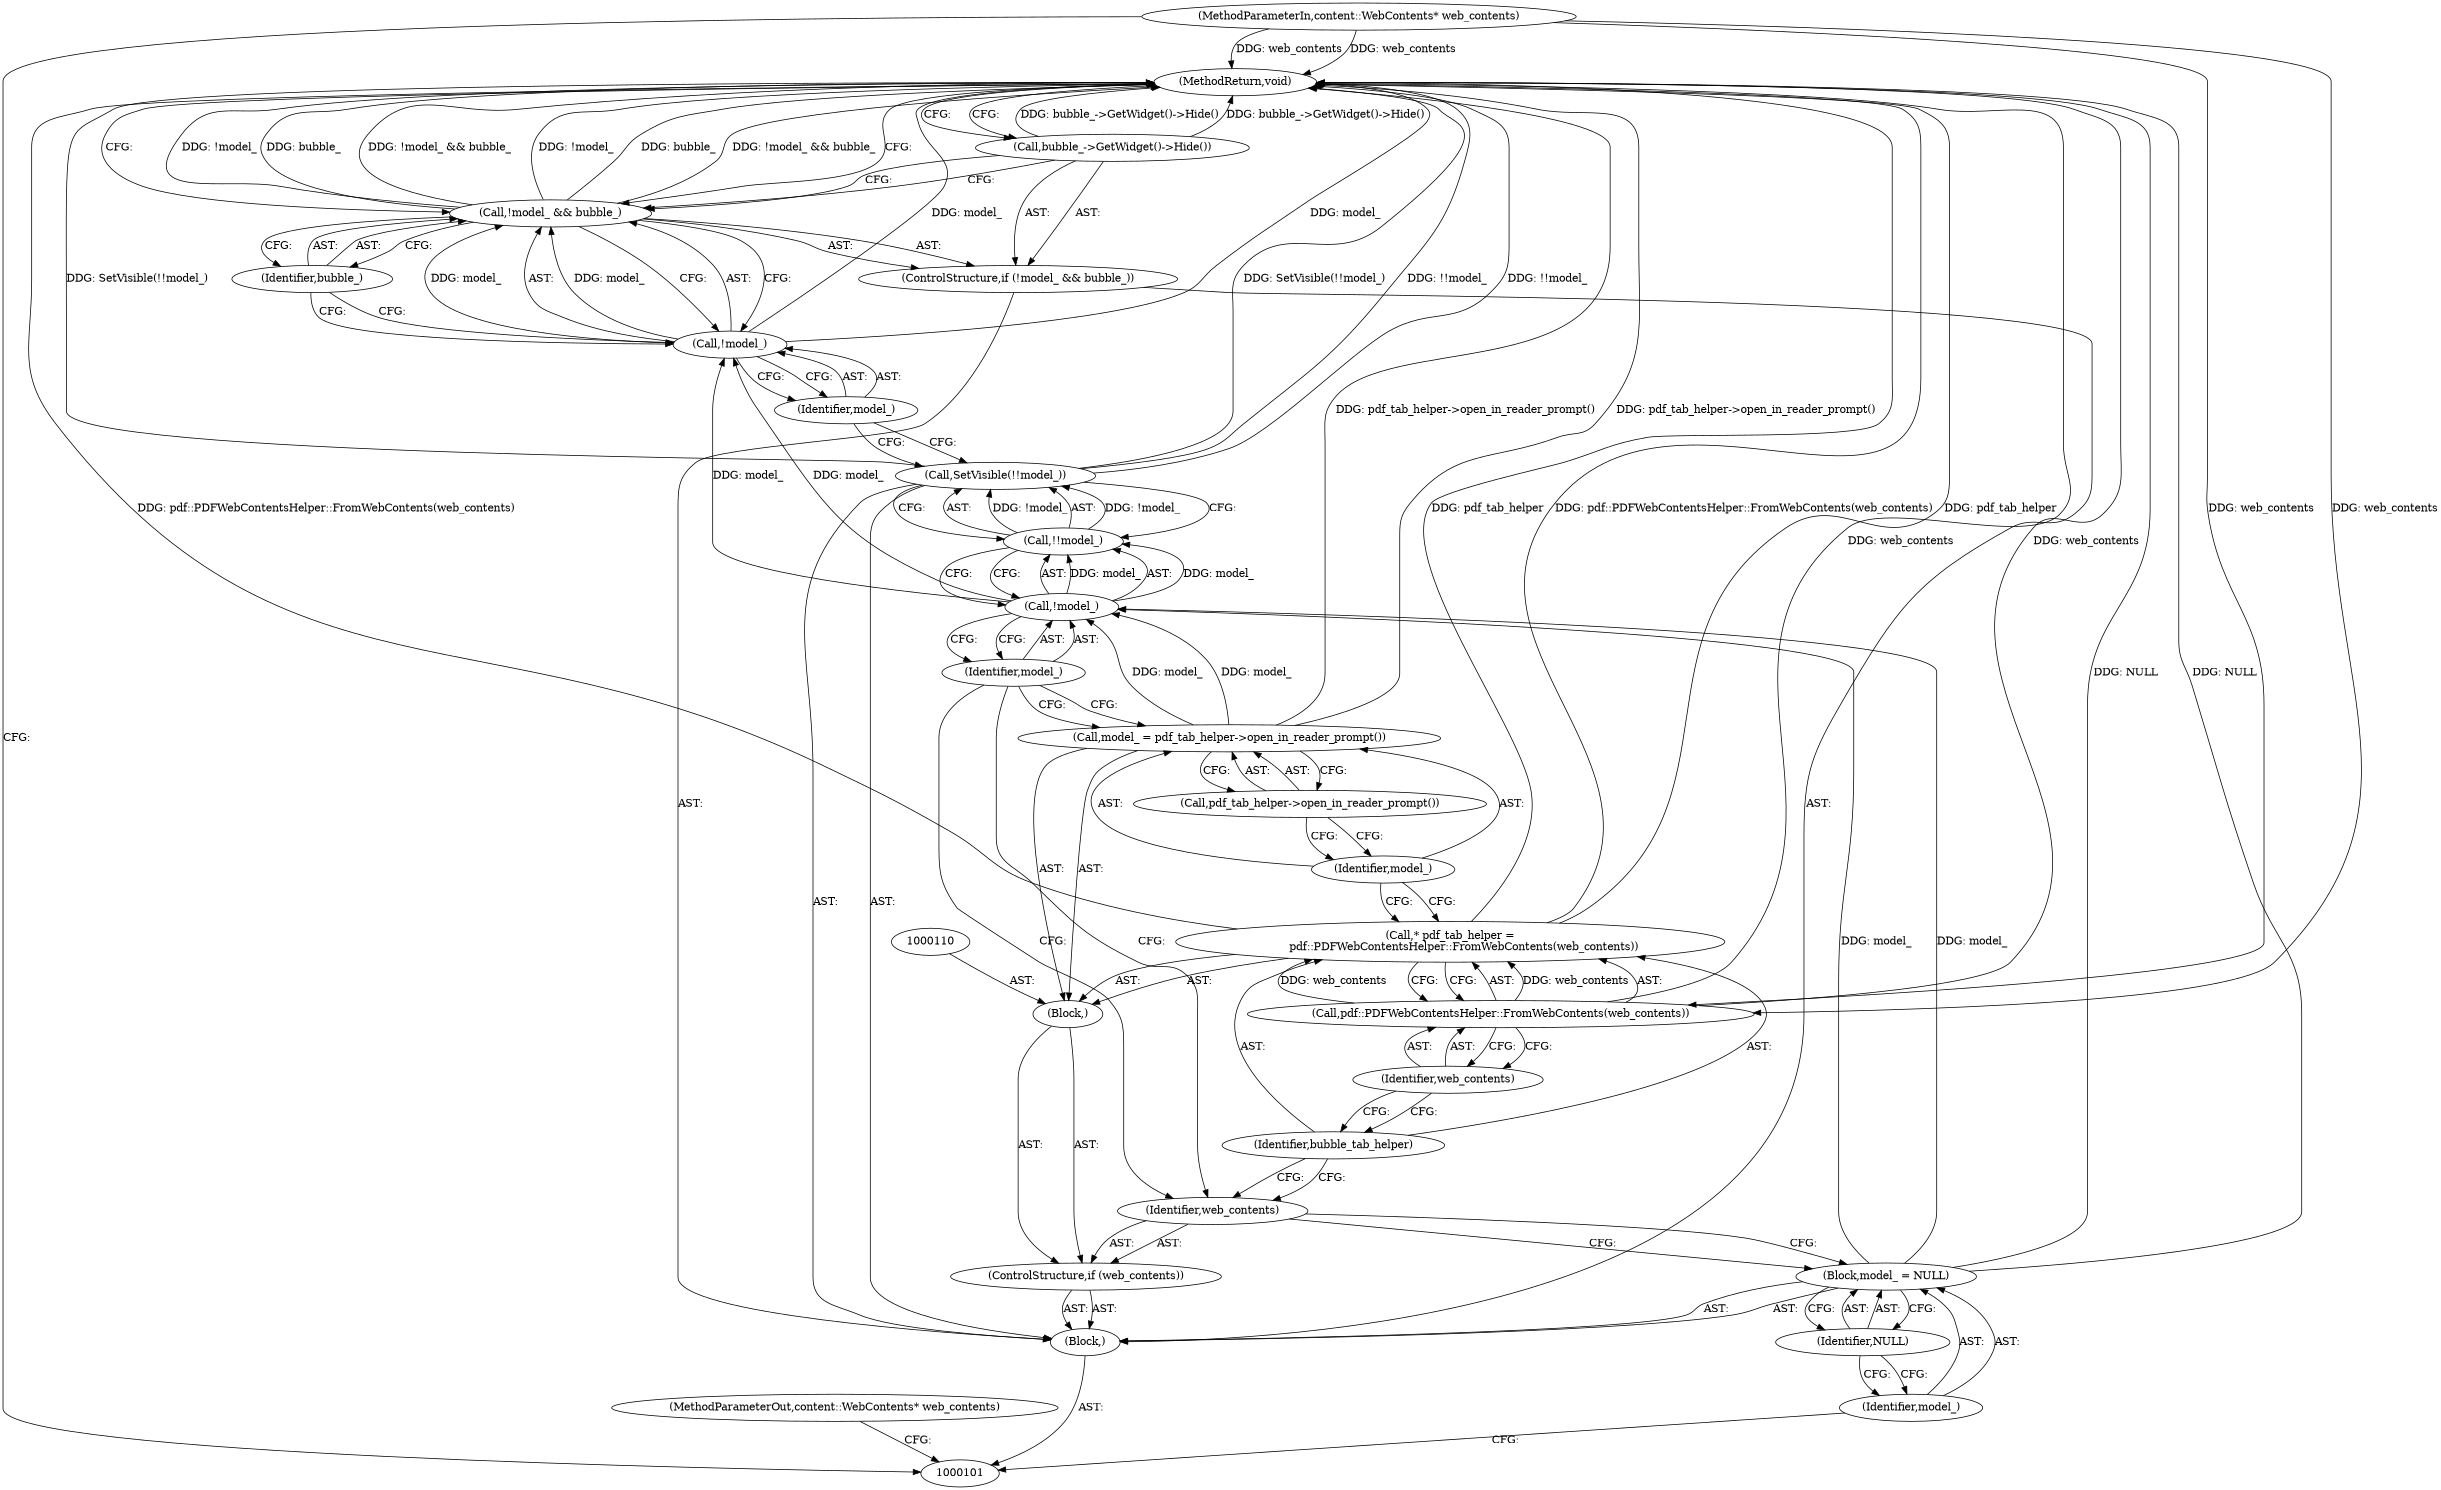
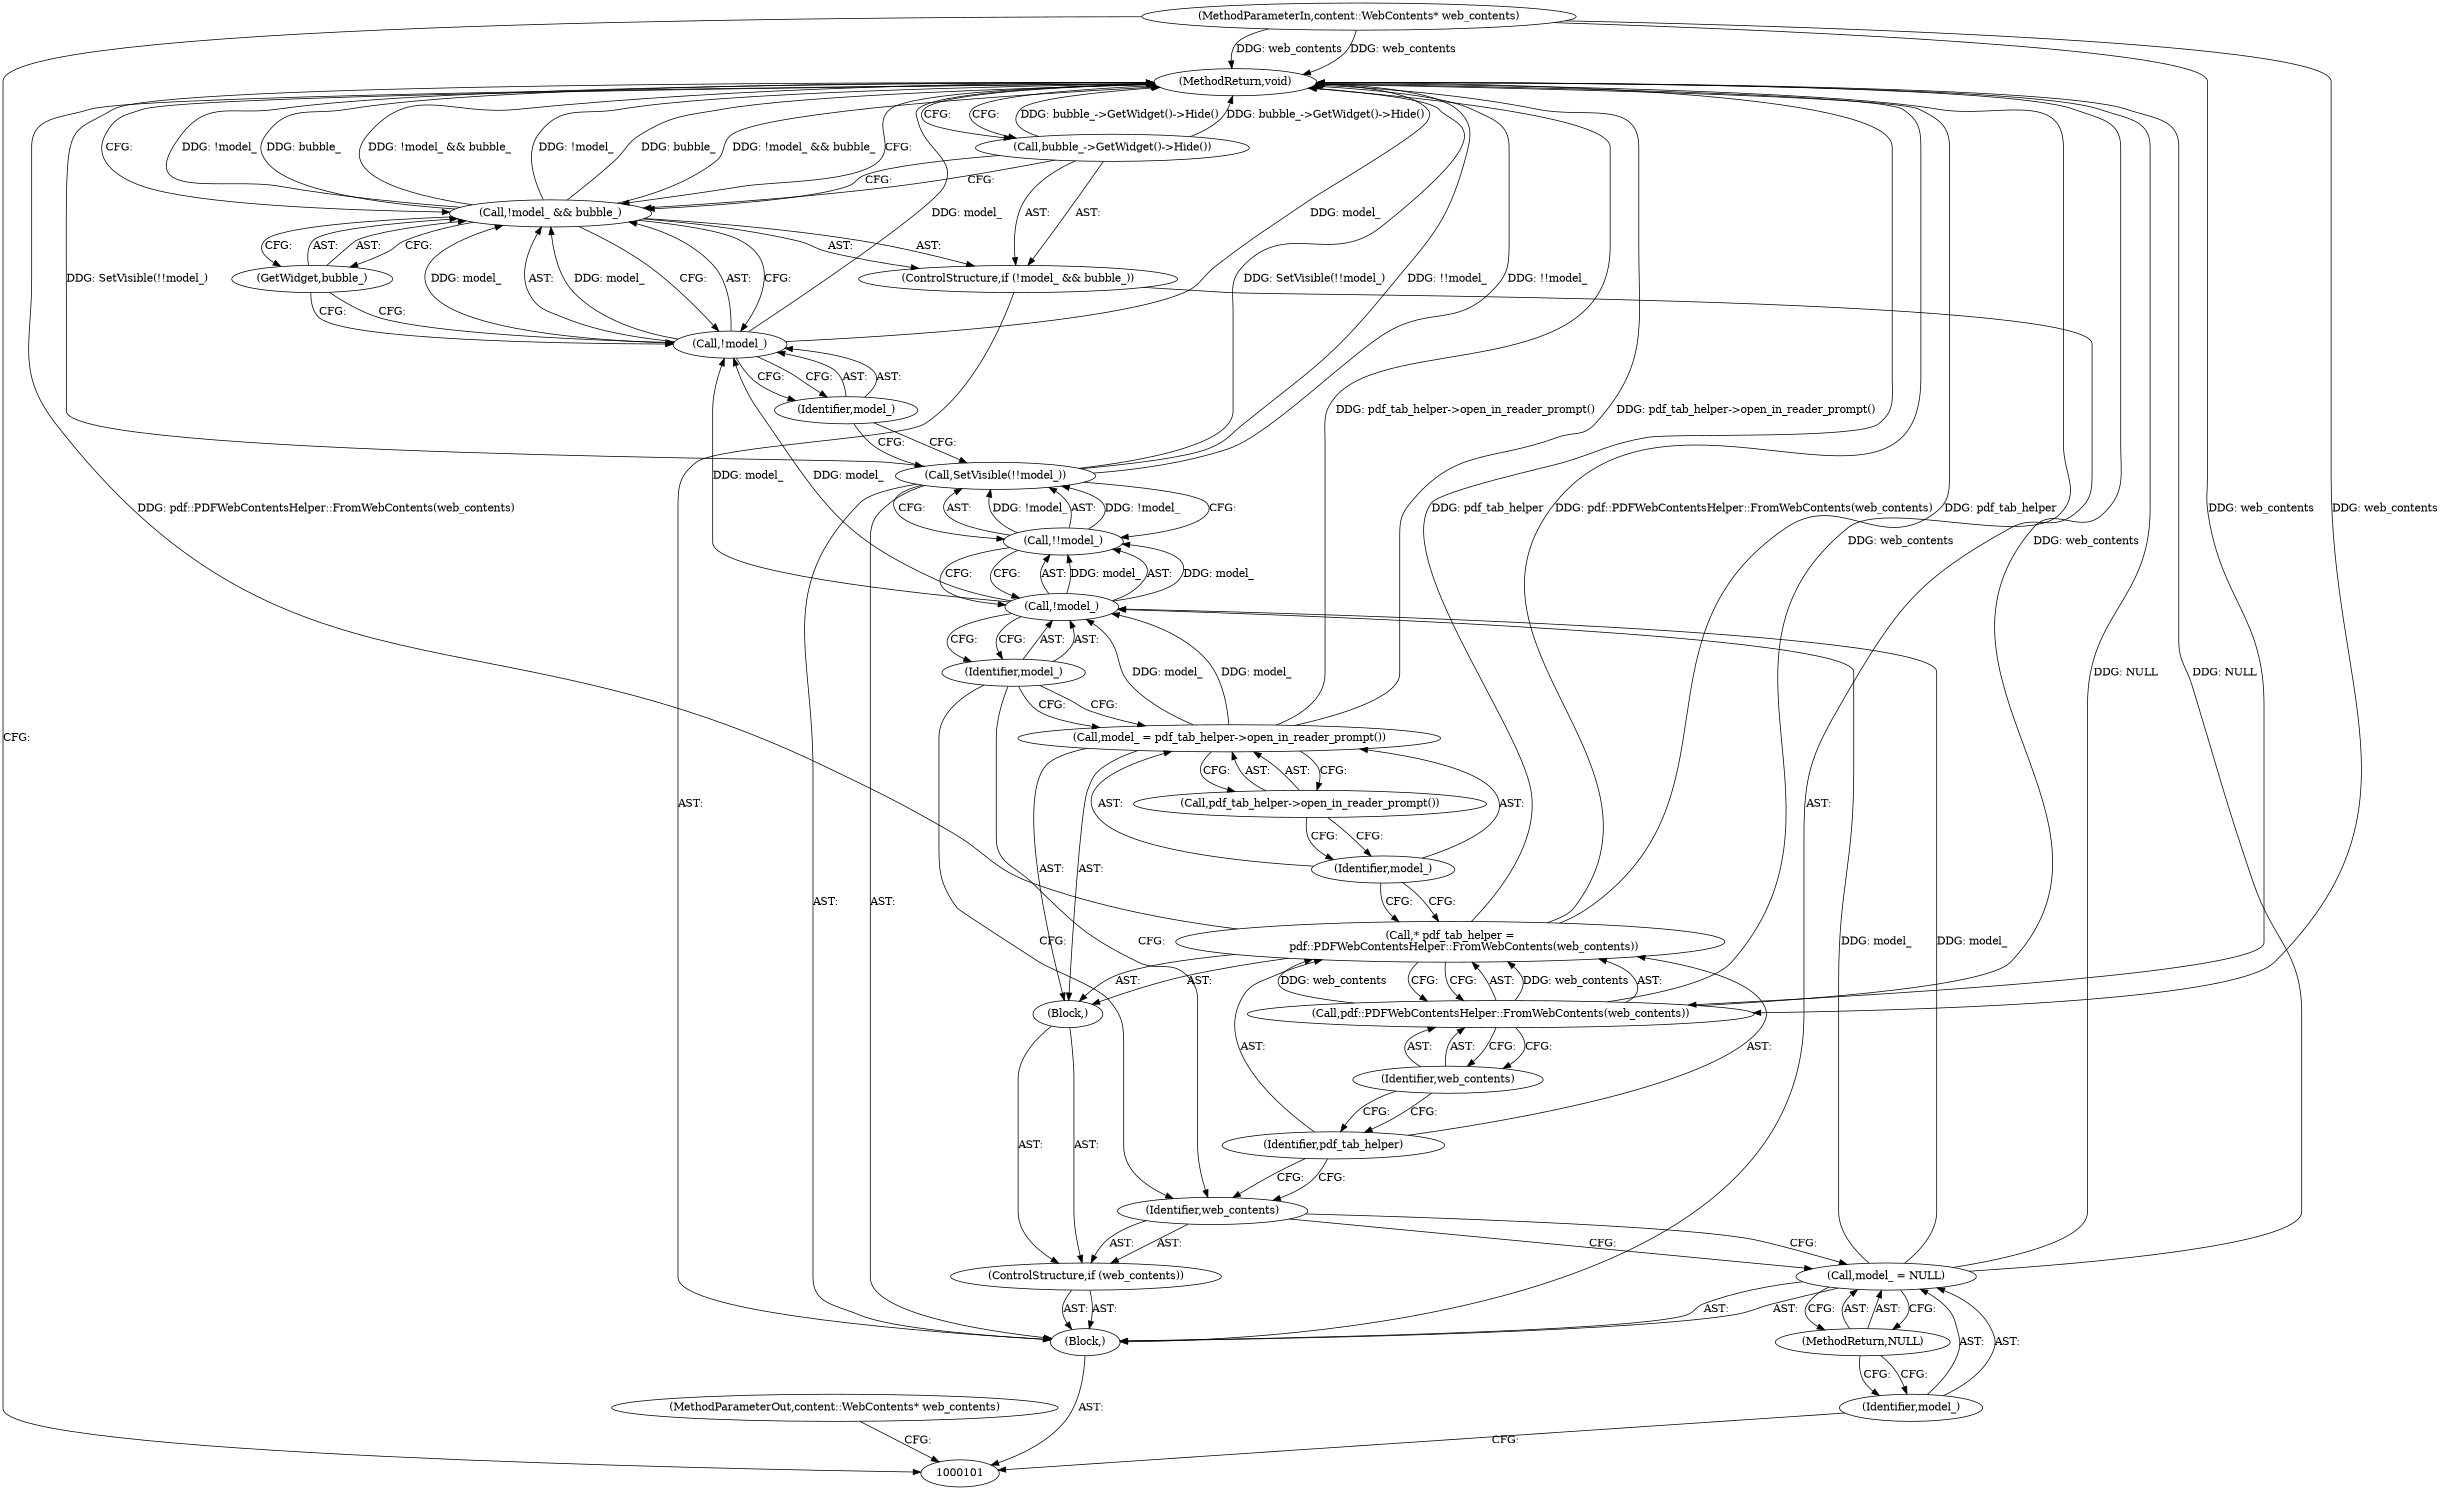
node "(Identifier,bubble_)": label "(Identifier,bubble_)" -> "(GetWidget,bubble_)"
node "1000110": removed
node "(Identifier,bubble_tab_helper)": label "(Identifier,bubble_tab_helper)" -> "(Identifier,pdf_tab_helper)"
node "(Block,model_ = NULL)": label "(Block,model_ = NULL)" -> "(Call,model_ = NULL)"
node "(Identifier,NULL)": label "(Identifier,NULL)" -> "(MethodReturn,NULL)"
